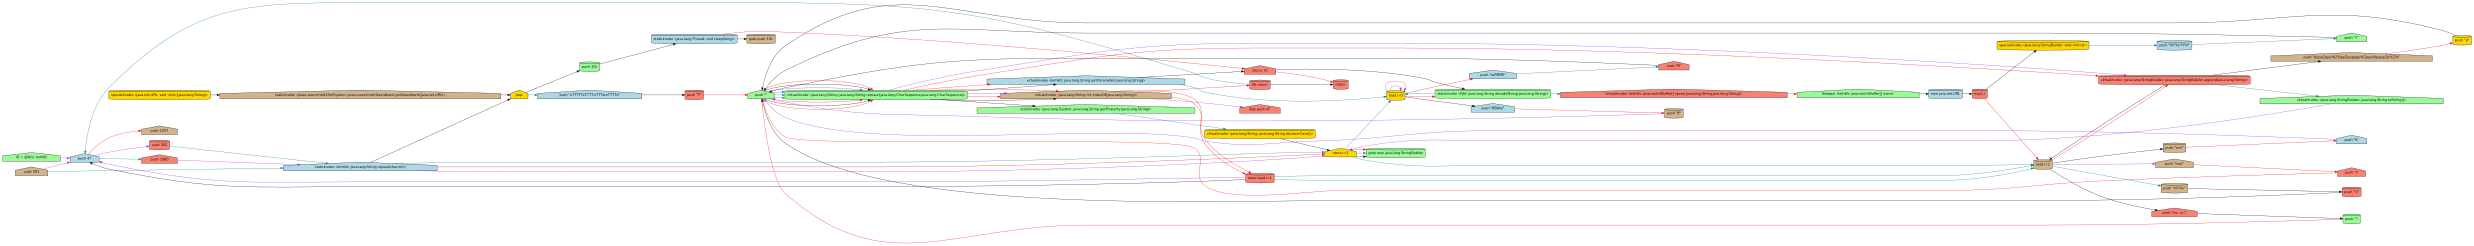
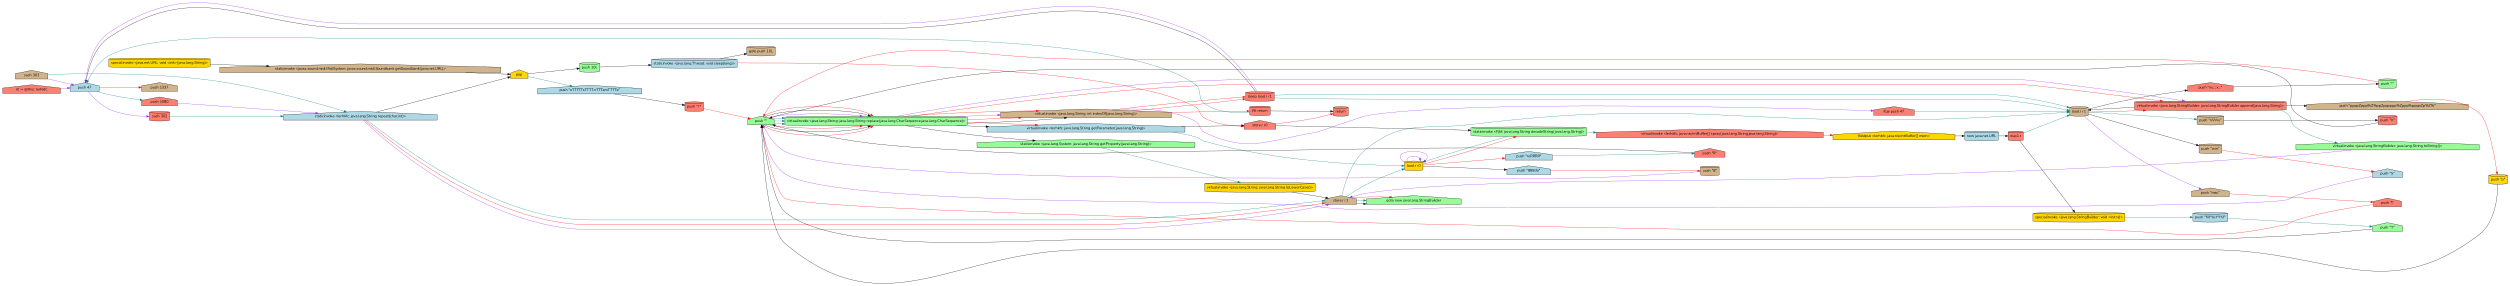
node "fieldput <Ierhkfc: java.nio.IntBuffer[] mem>": fillcolor palegreen -> gold
edge "ifge push 47" -> "load.r r1": added
edge "dup1.r" -> "load.r r1": color red -> teal
node "store.r r1": fillcolor gold -> tan
node "goto new java.lang.StringBuilder": shape cylinder -> house
node "r0 := @this: Ierhkfc": fillcolor palegreen -> salmon
